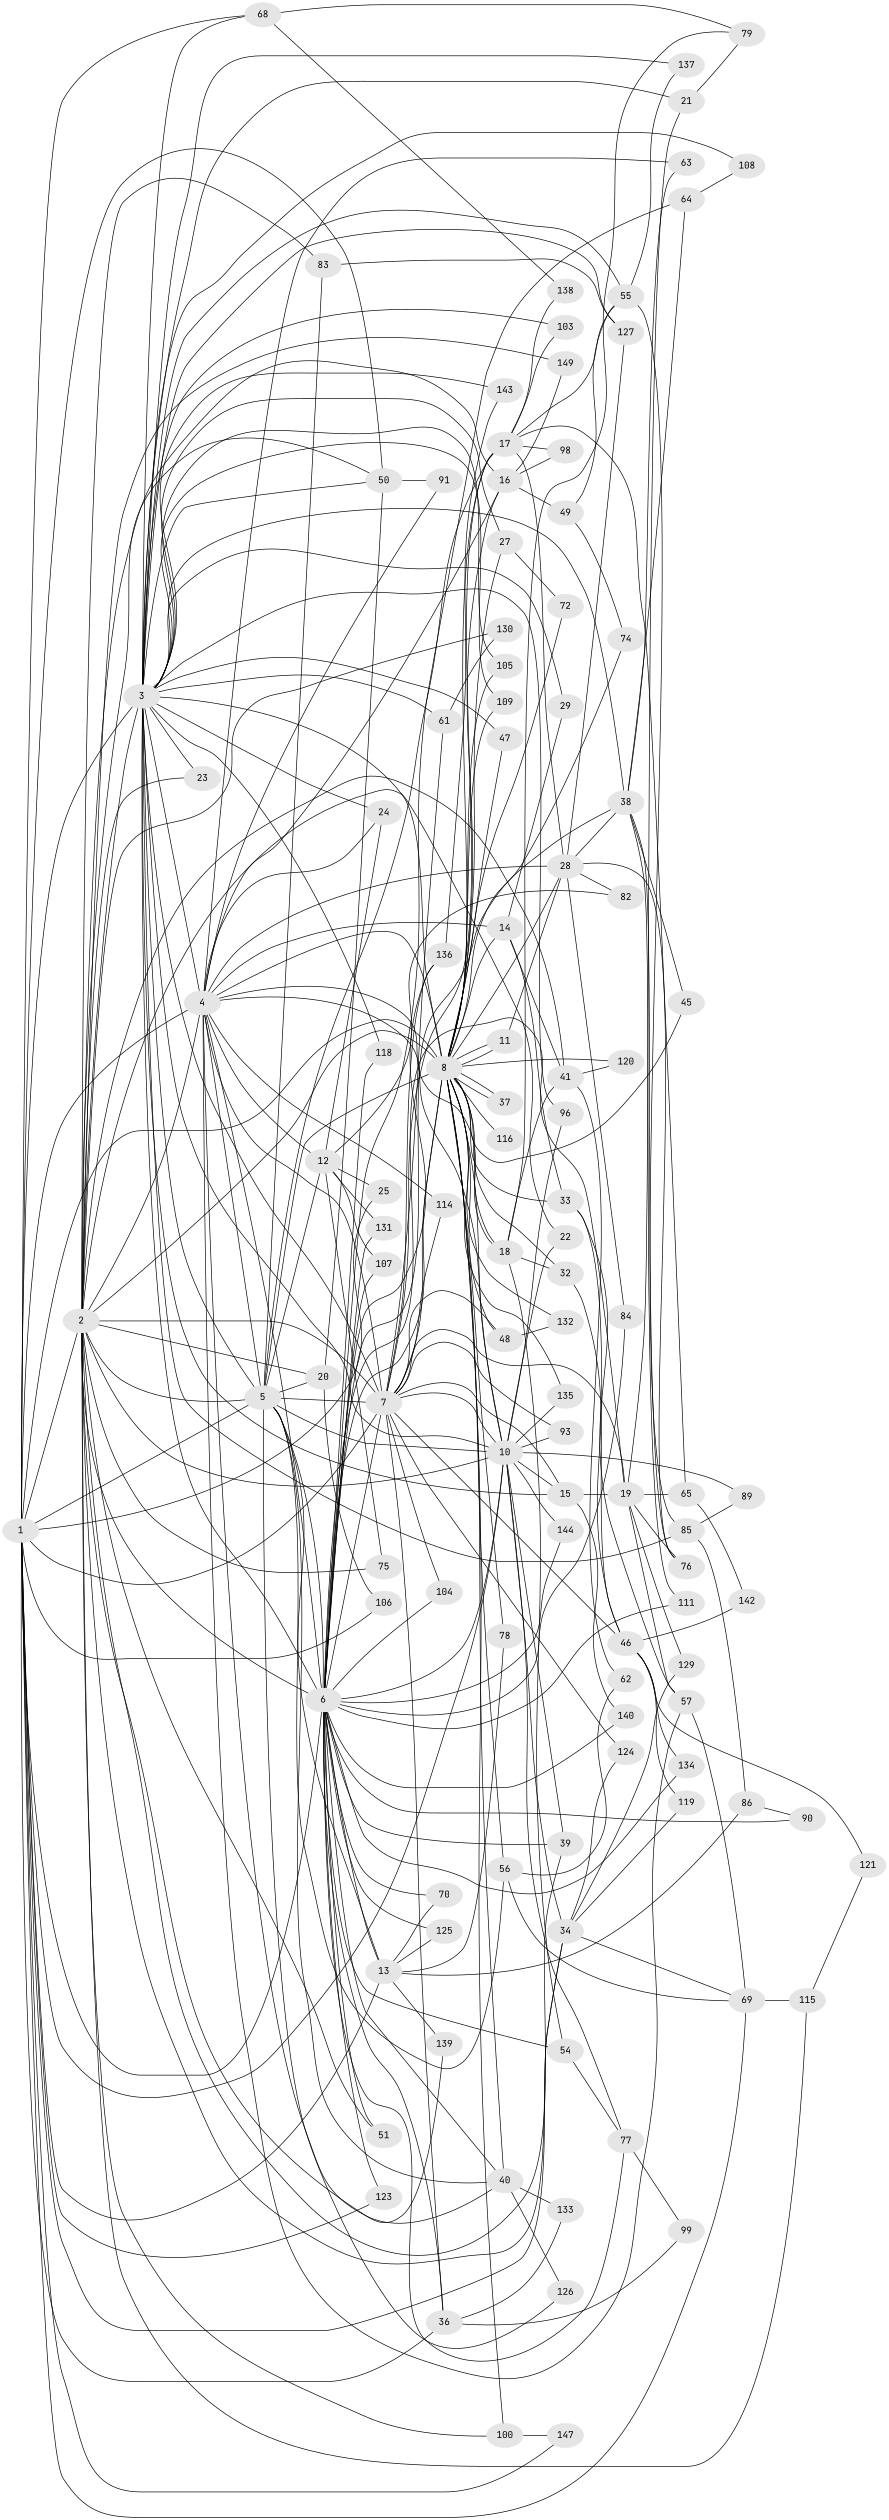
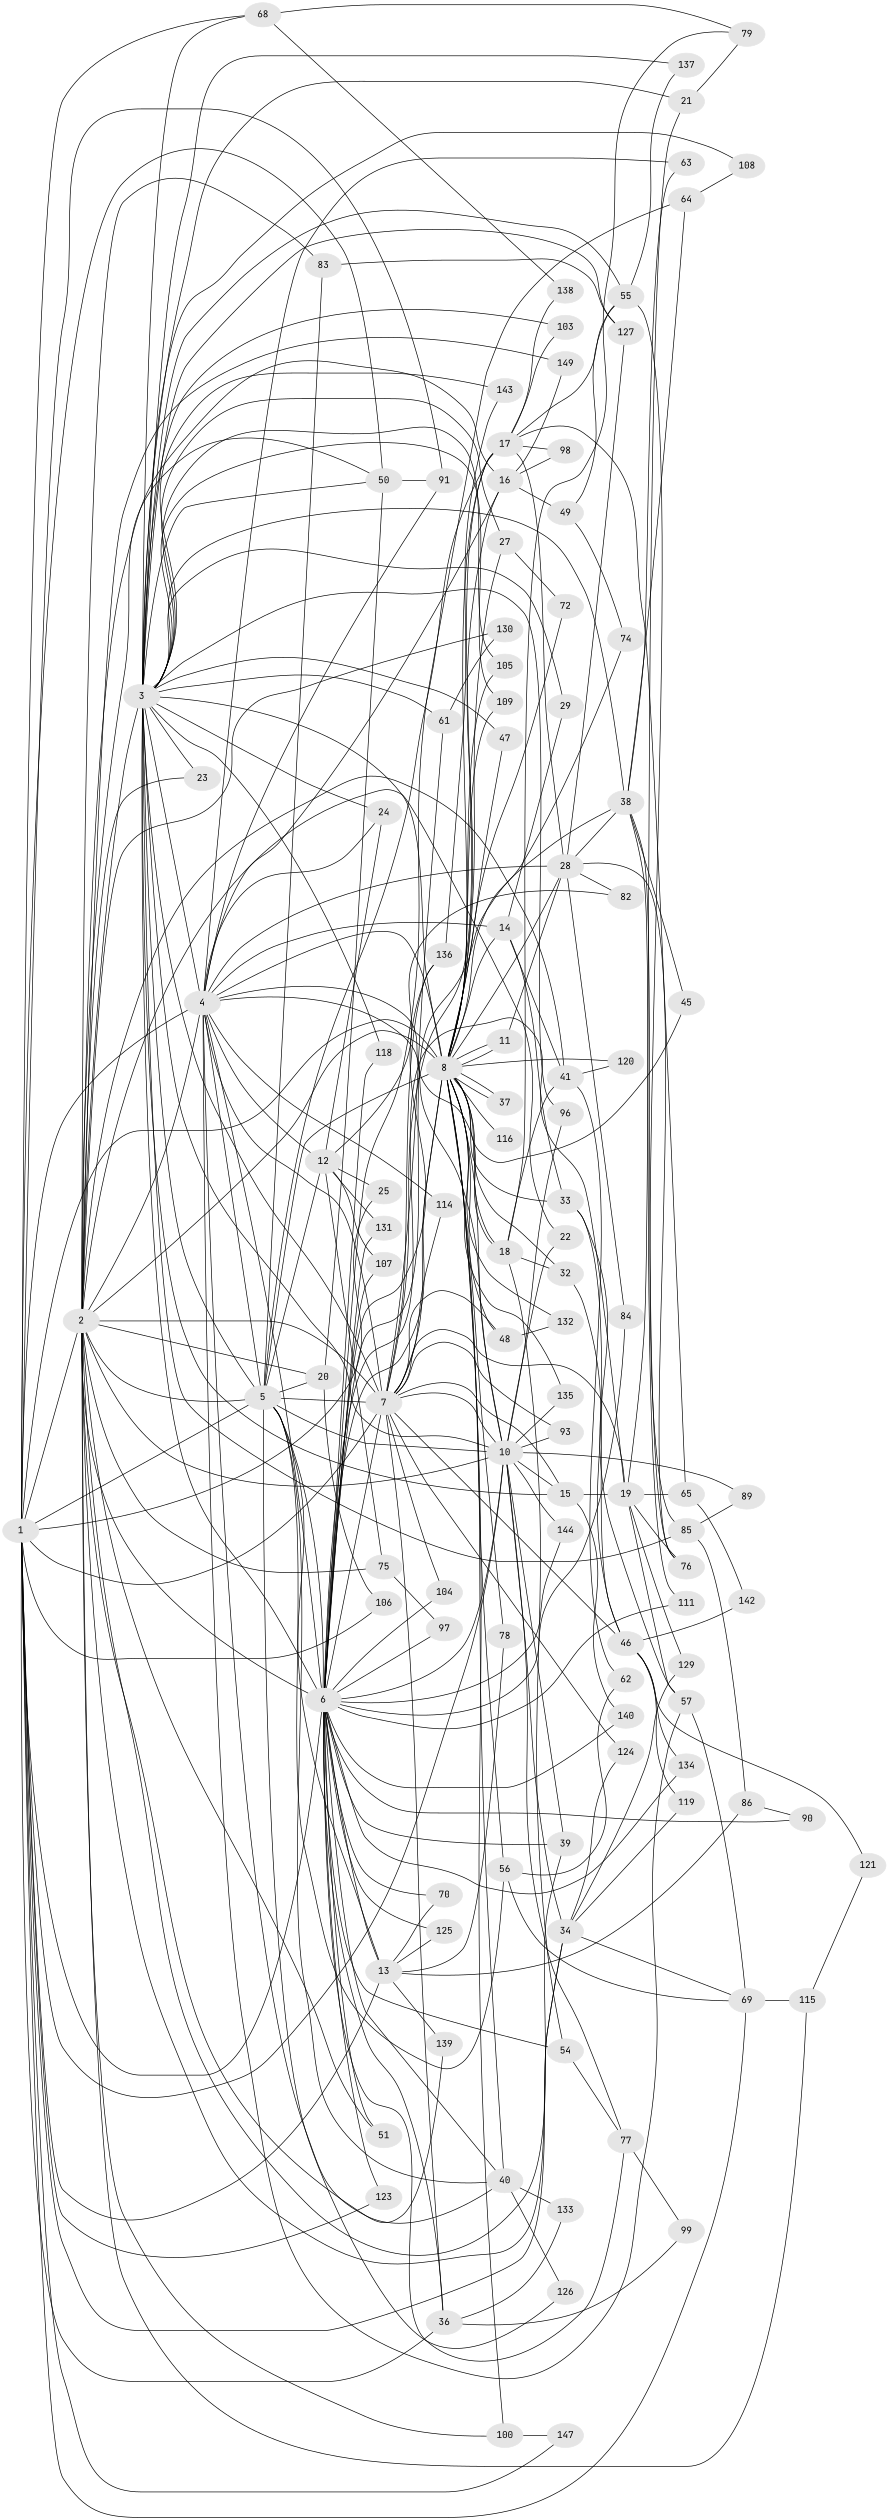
edge "3" -- "1": now "91" -- "1"
node "97": added
